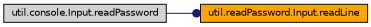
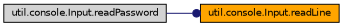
node "util.readPassword.Input.readLine": label "util.readPassword.Input.readLine" -> "util.console.Input.readLine"
